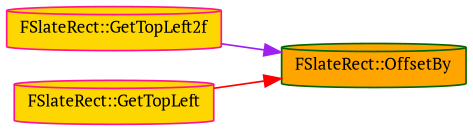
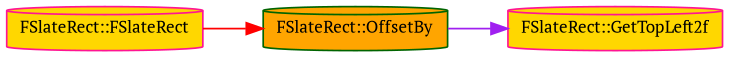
edge "FSlateRect::GetTopLeft2f" -> "FSlateRect::OffsetBy": reversed
node "FSlateRect::GetTopLeft": label "FSlateRect::GetTopLeft" -> "FSlateRect::FSlateRect"
